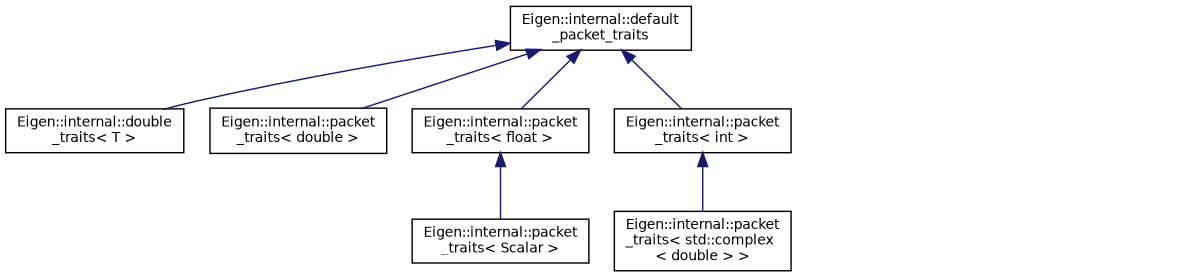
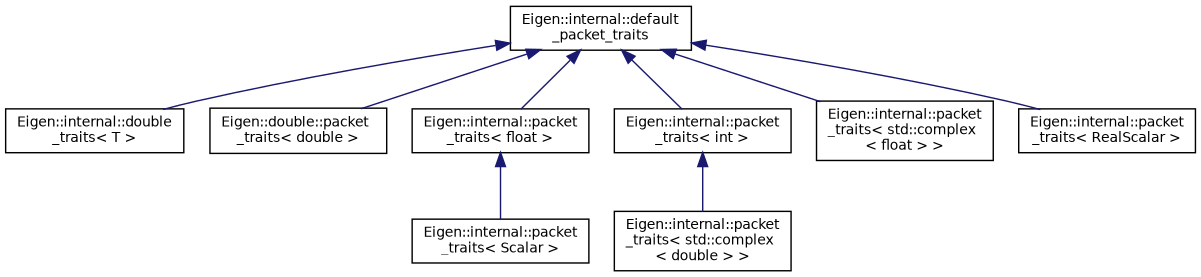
node "Eigen::internal::packet _traits< double >": label "Eigen::internal::packet _traits< double >" -> "Eigen::double::packet _traits< double >"
node "Eigen::internal::packet _traits< std::complex < float > >": added
node "Eigen::internal::packet _traits< RealScalar >": added
